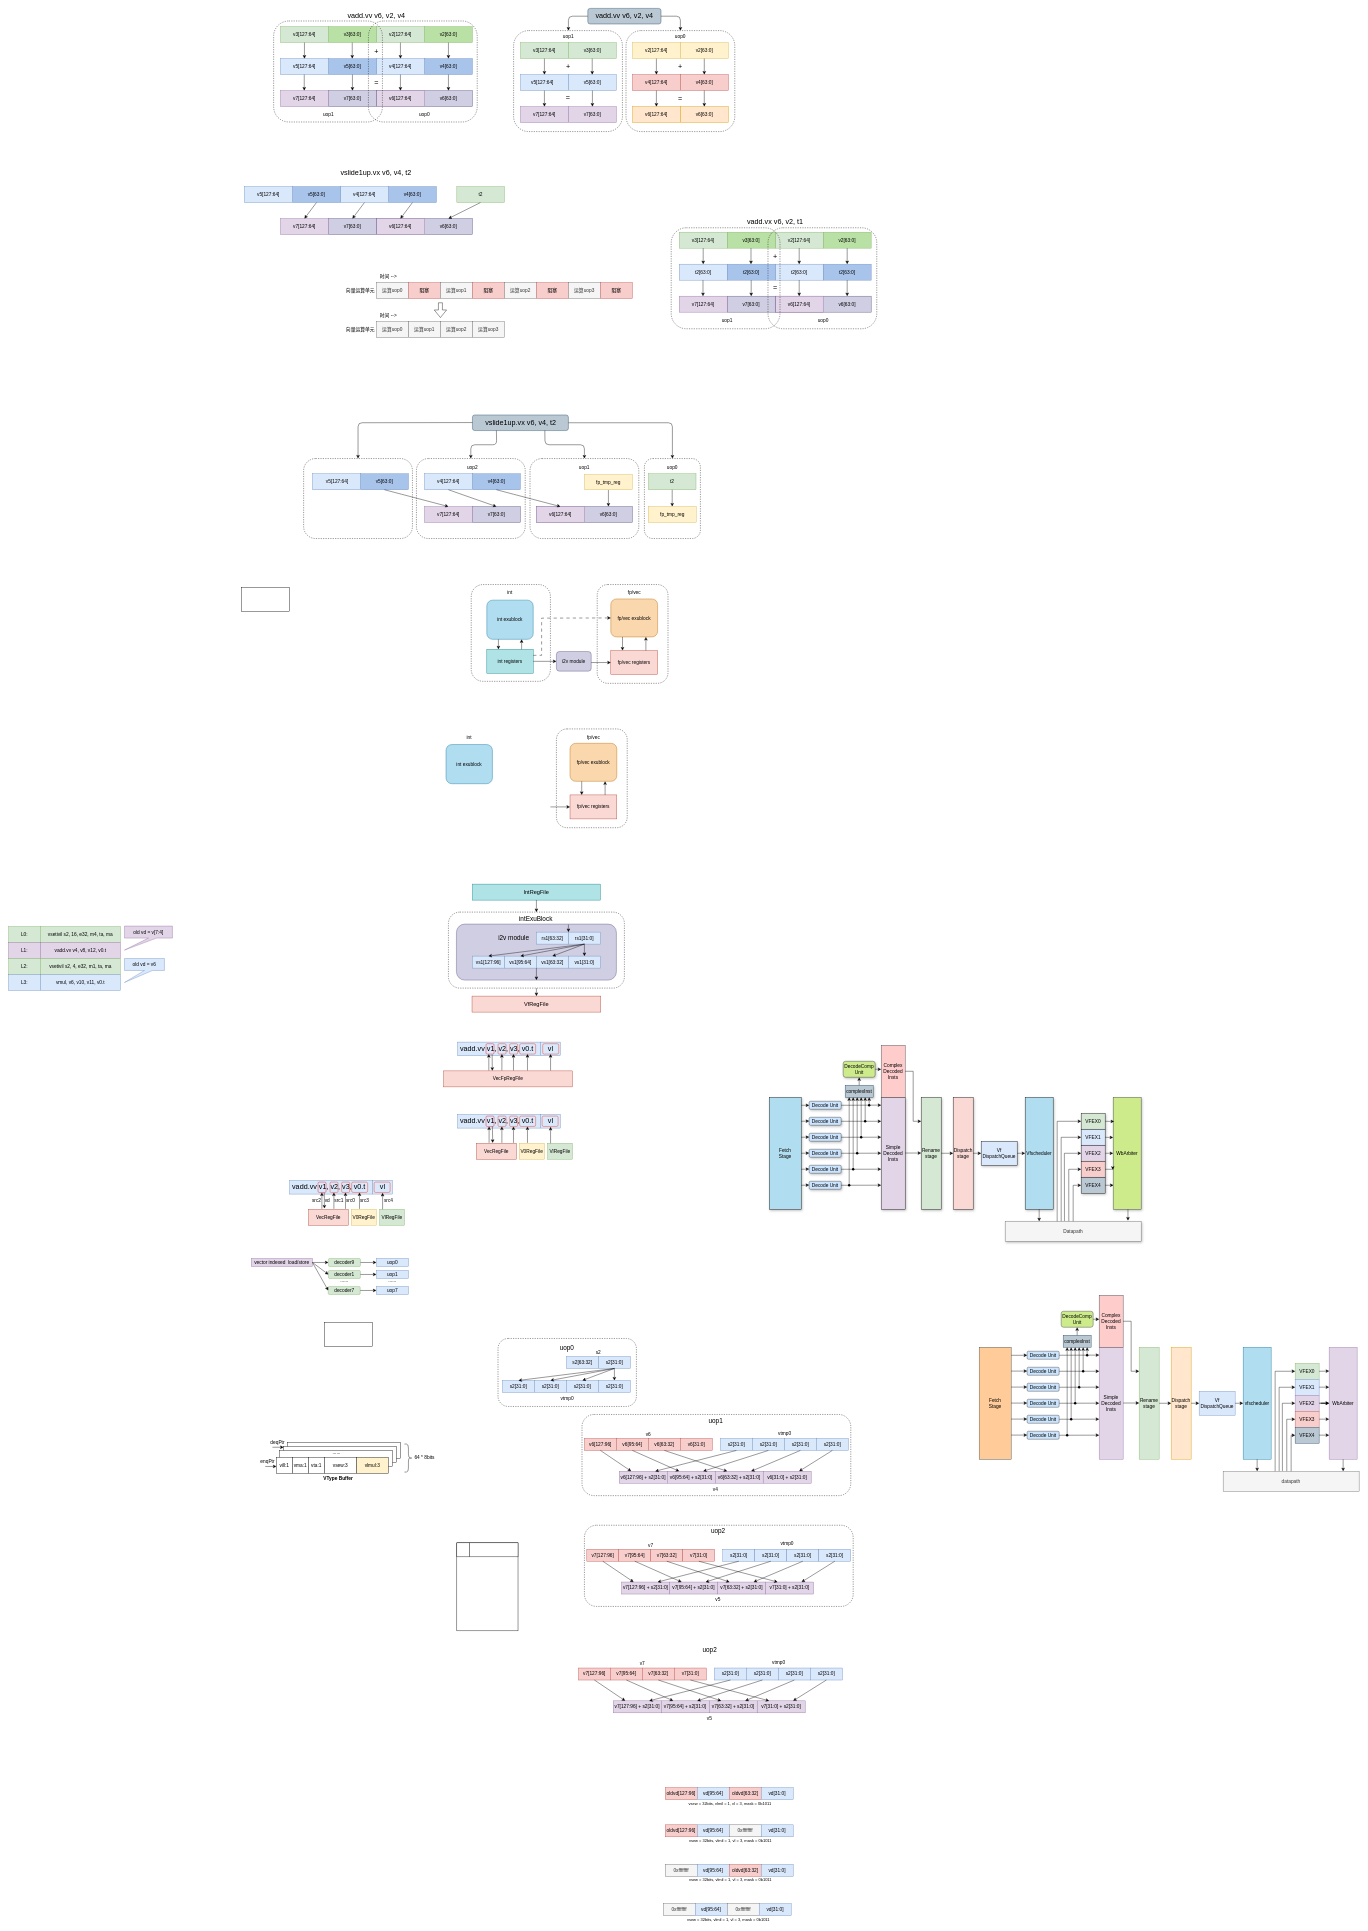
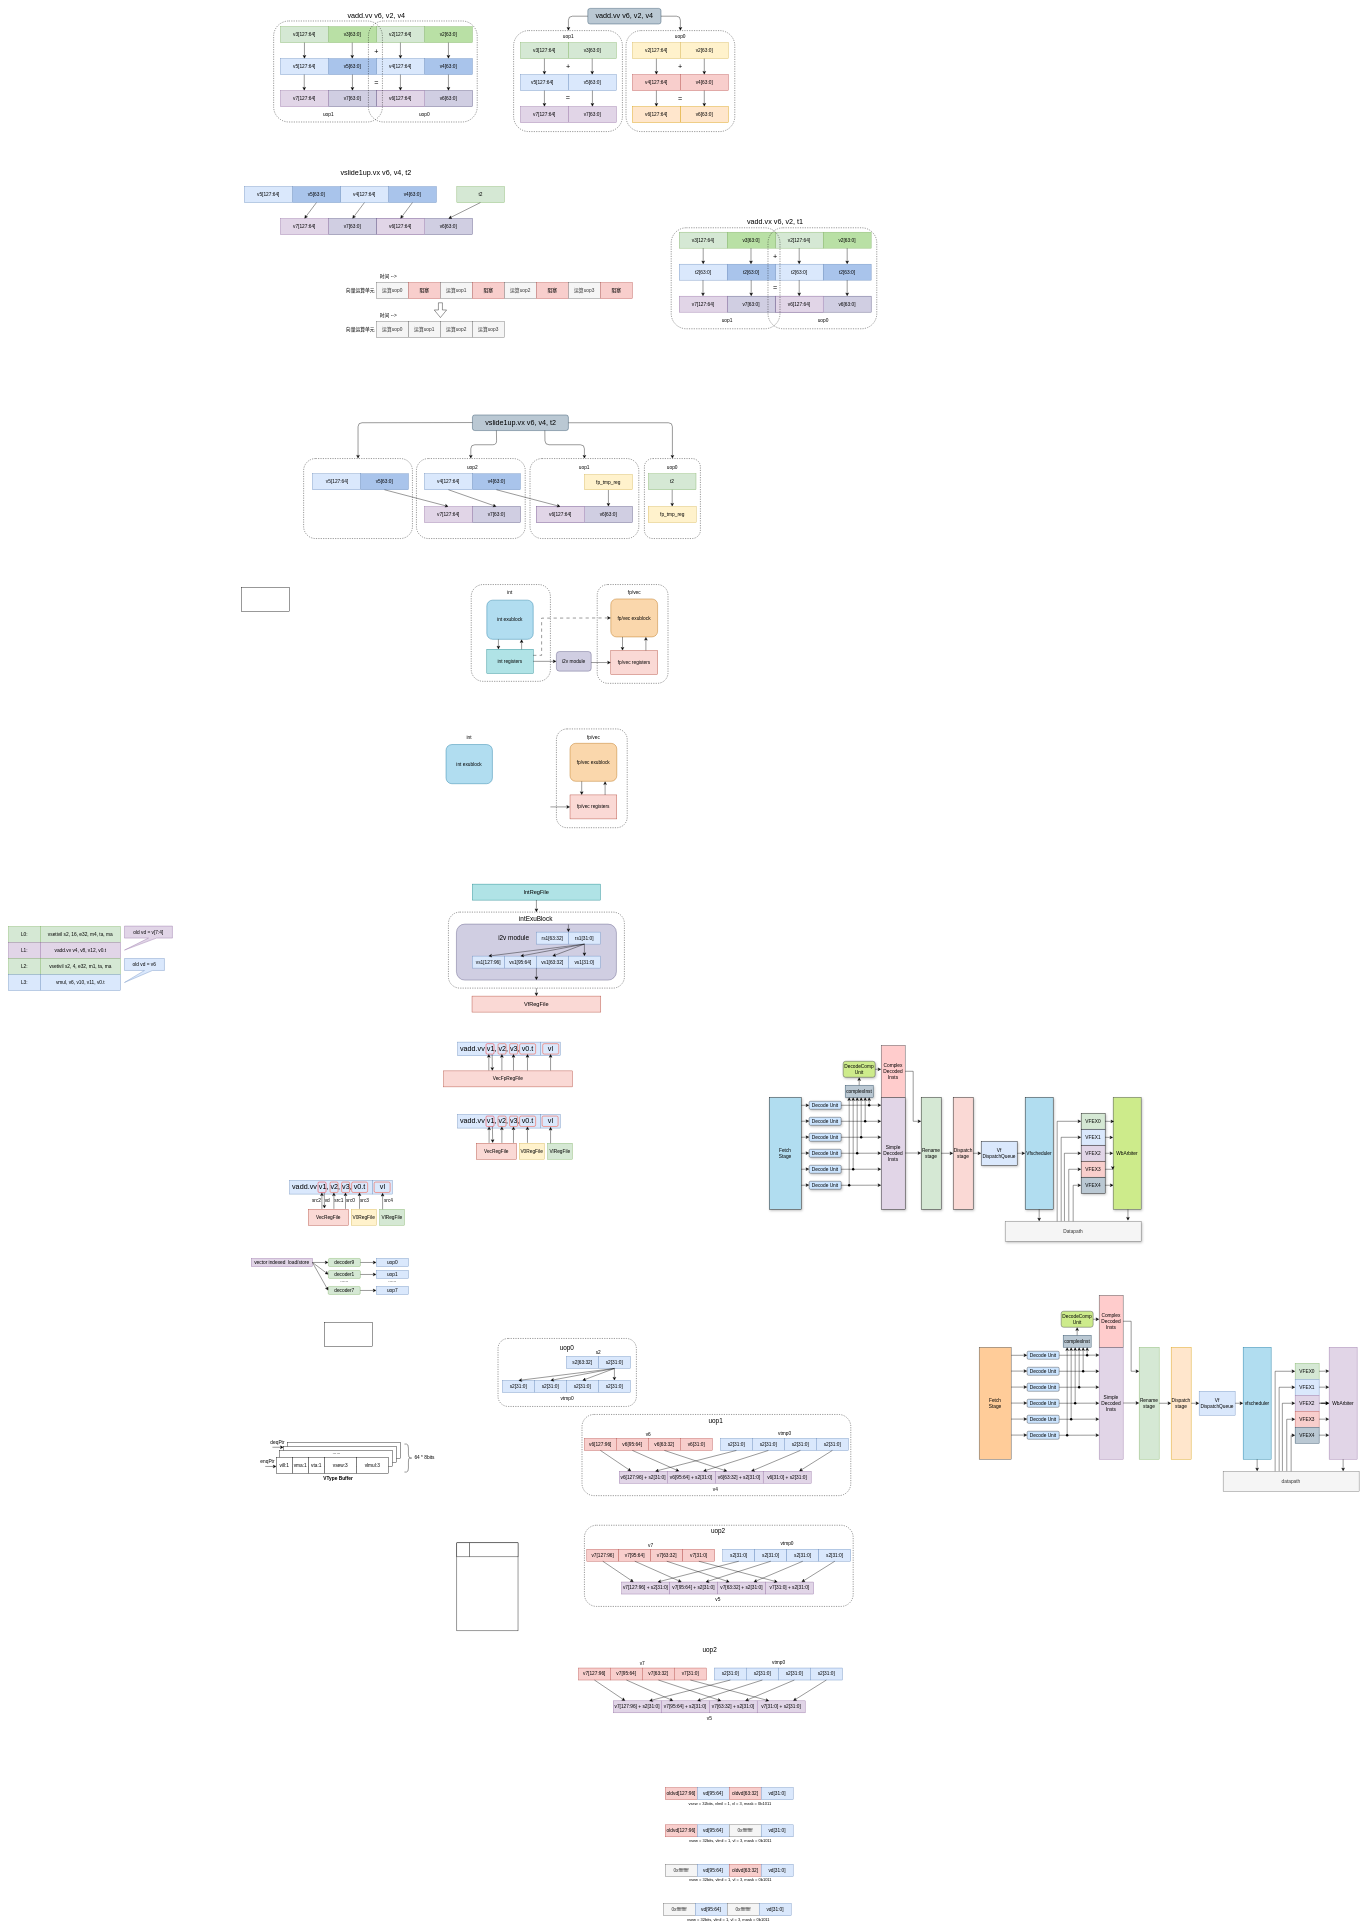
node "vlmul:3": fillcolor #fff2cc -> #ffffff
